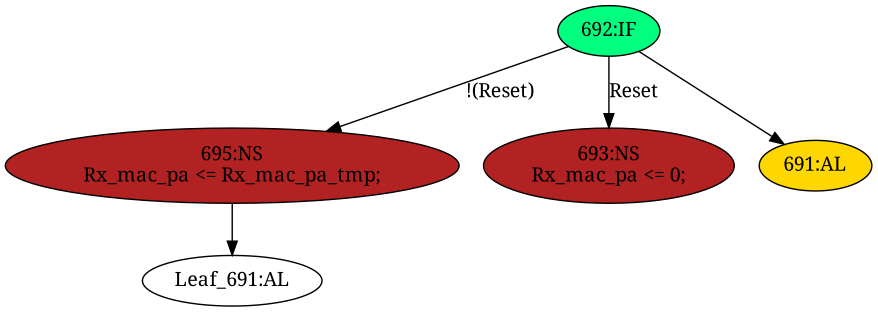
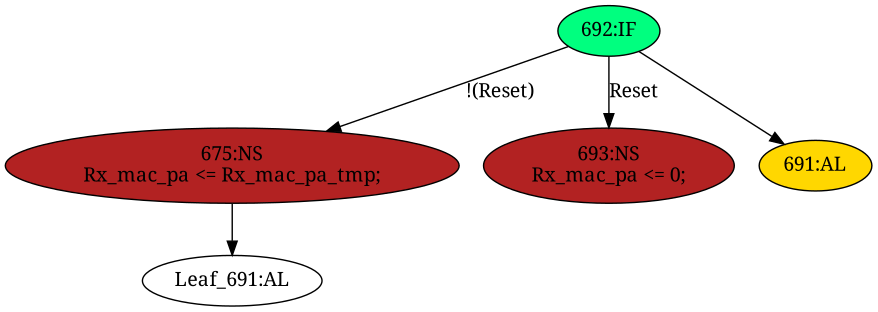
node "695:NS Rx_mac_pa <= Rx_mac_pa_tmp;": label "695:NS Rx_mac_pa <= Rx_mac_pa_tmp;" -> "675:NS Rx_mac_pa <= Rx_mac_pa_tmp;"
